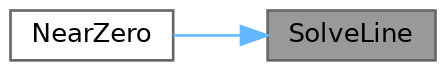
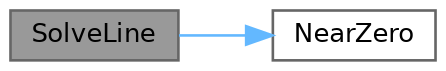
edge "NearZero" -> "SolveLine": reversed
